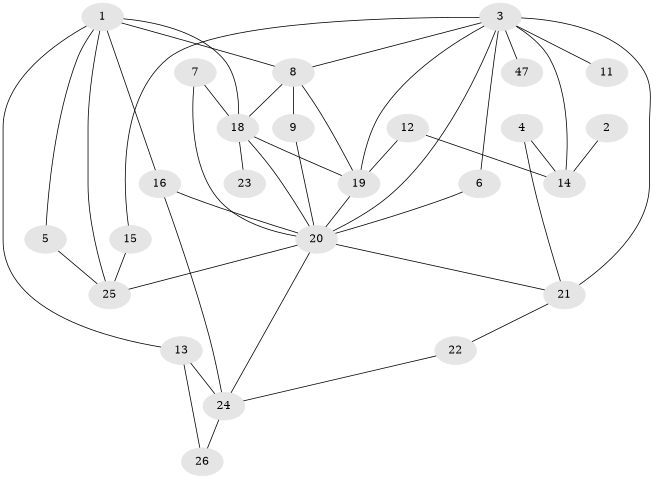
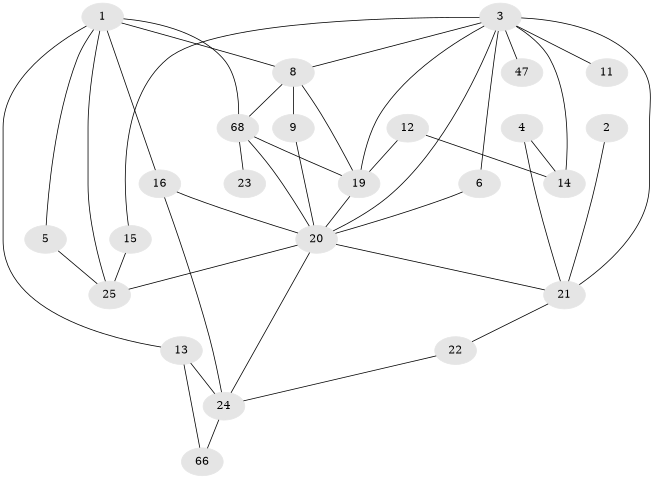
node "7": removed
node "18": label "18" -> "68"
edge "2" -- "14": now "2" -- "21"
node "26": label "26" -> "66"
